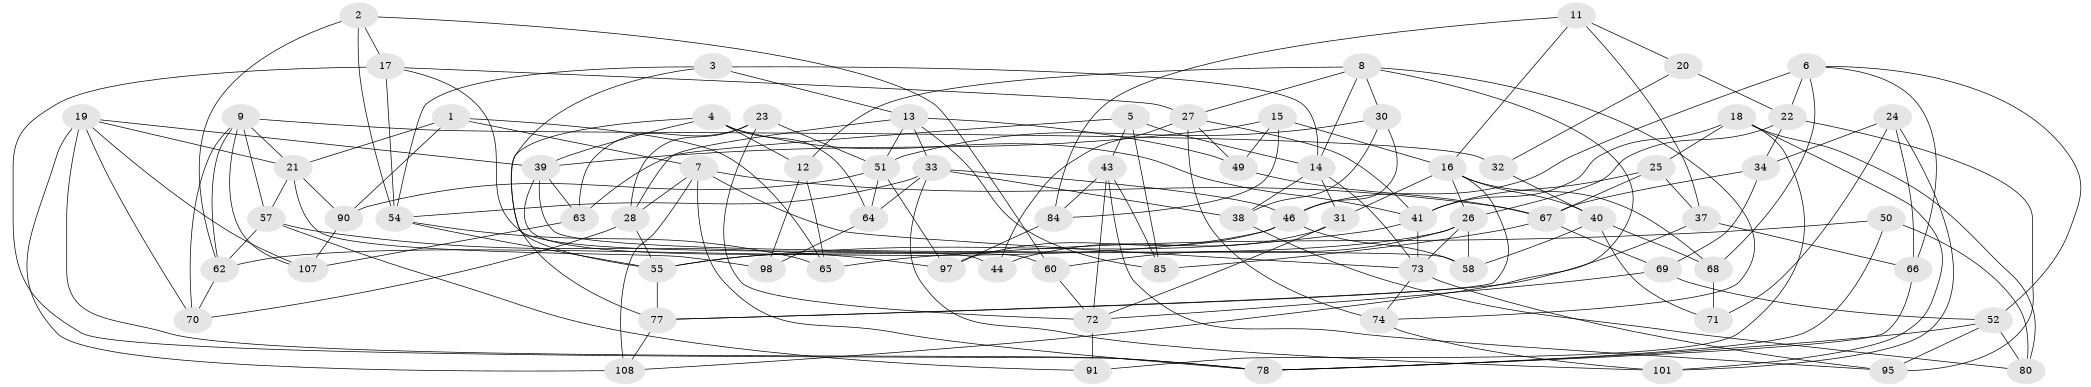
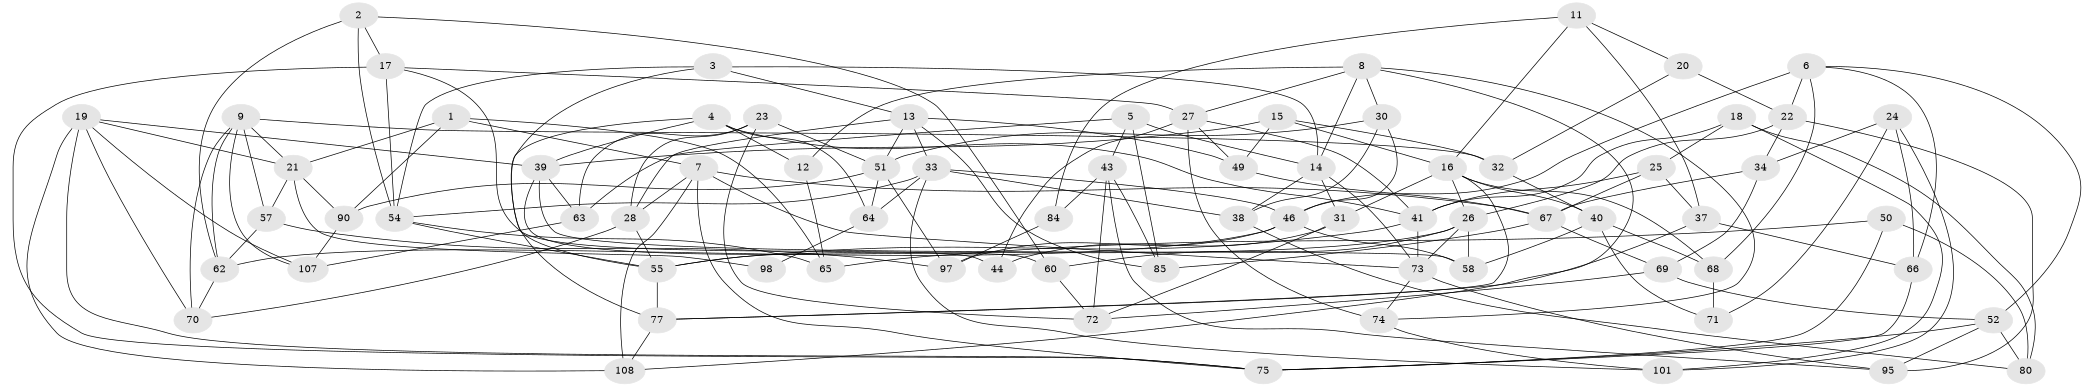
edge "15" -- "84": now "15" -- "32"
edge "12" -- "98": removed
node "91": removed
node "78": label "78" -> "75"
